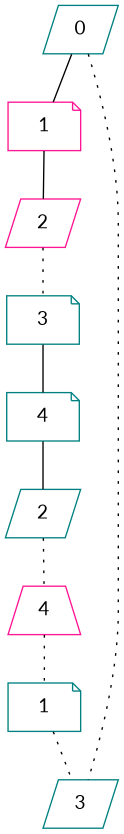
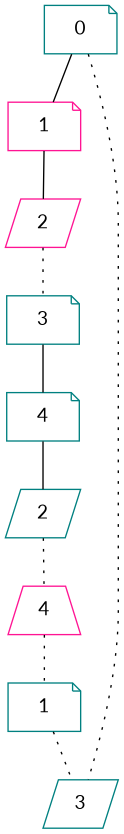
node "0": shape parallelogram -> note
